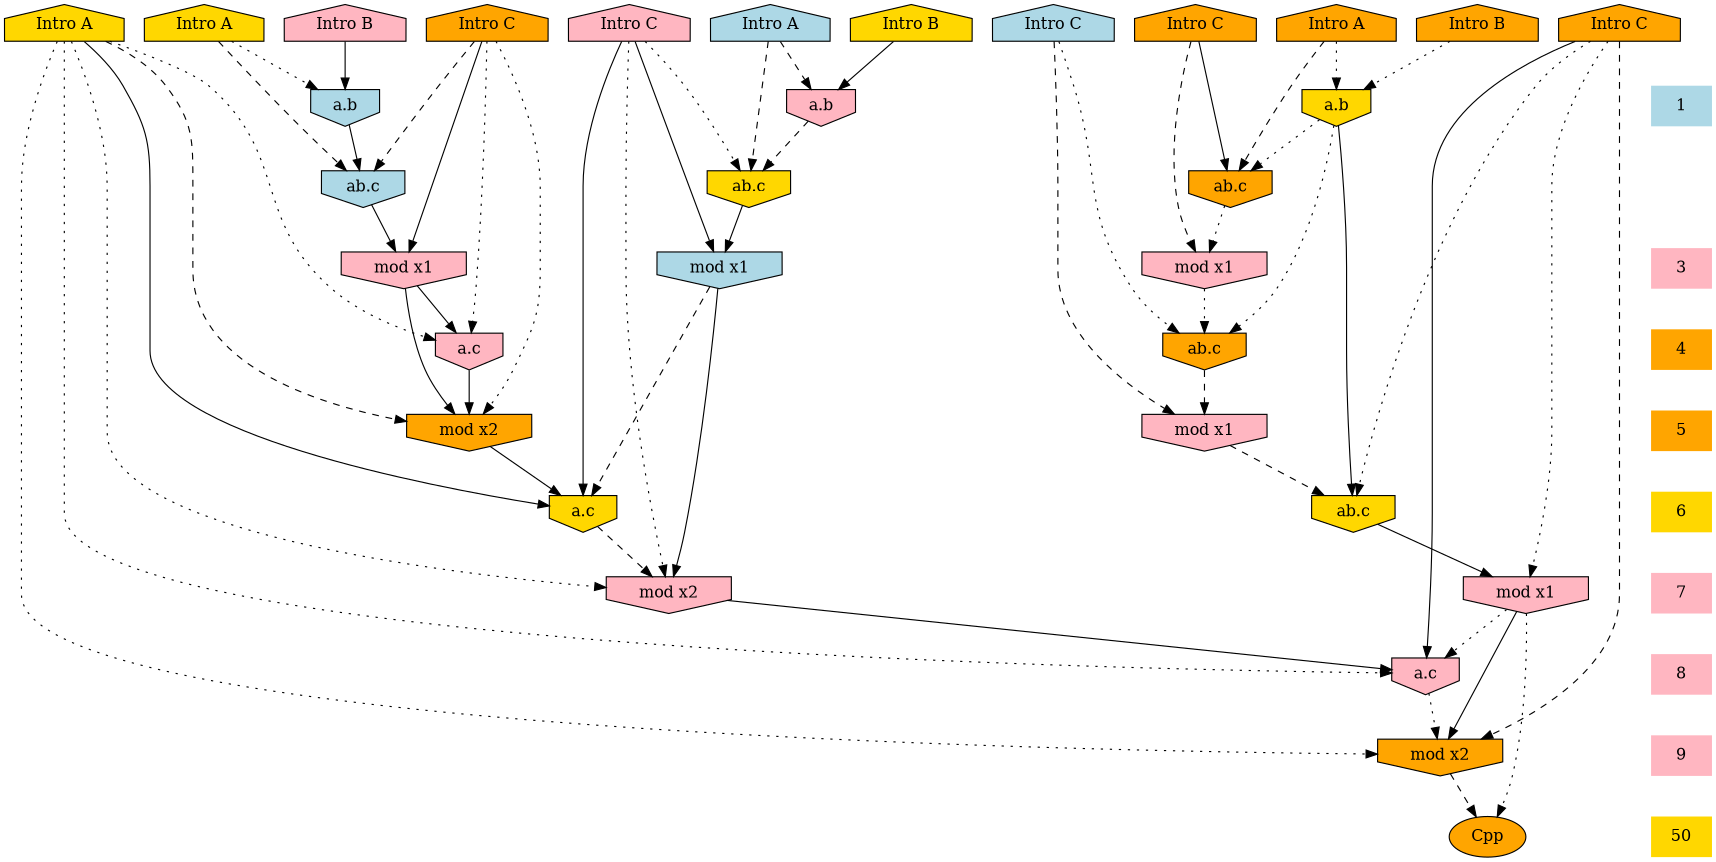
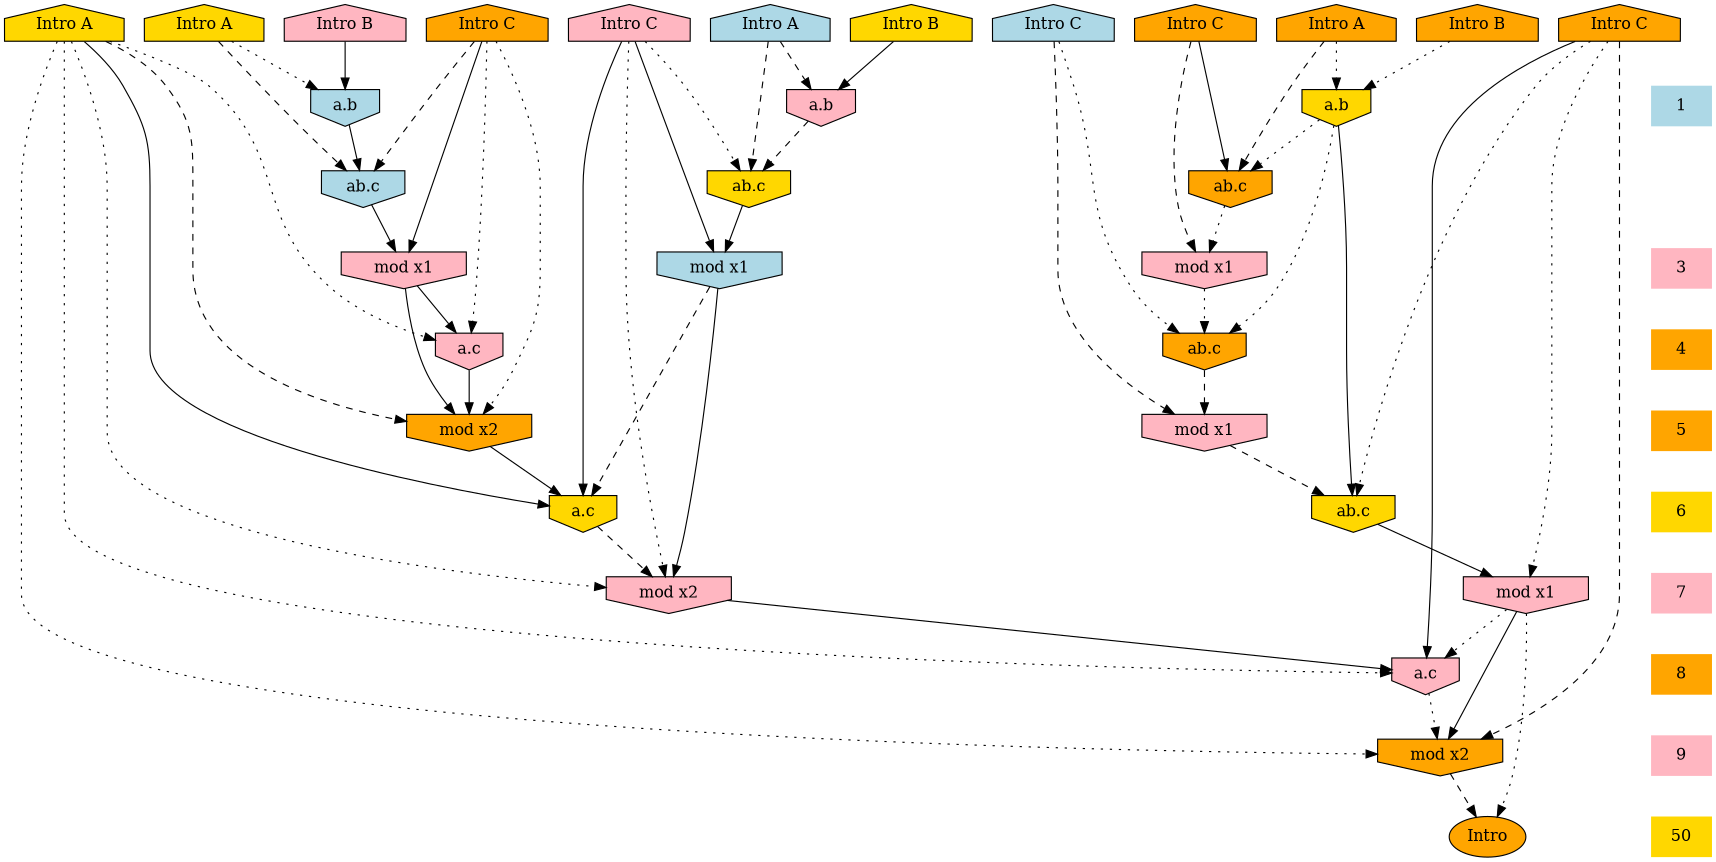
node "8": fillcolor lightpink -> orange
node "Cpp": label "Cpp" -> "Intro"
